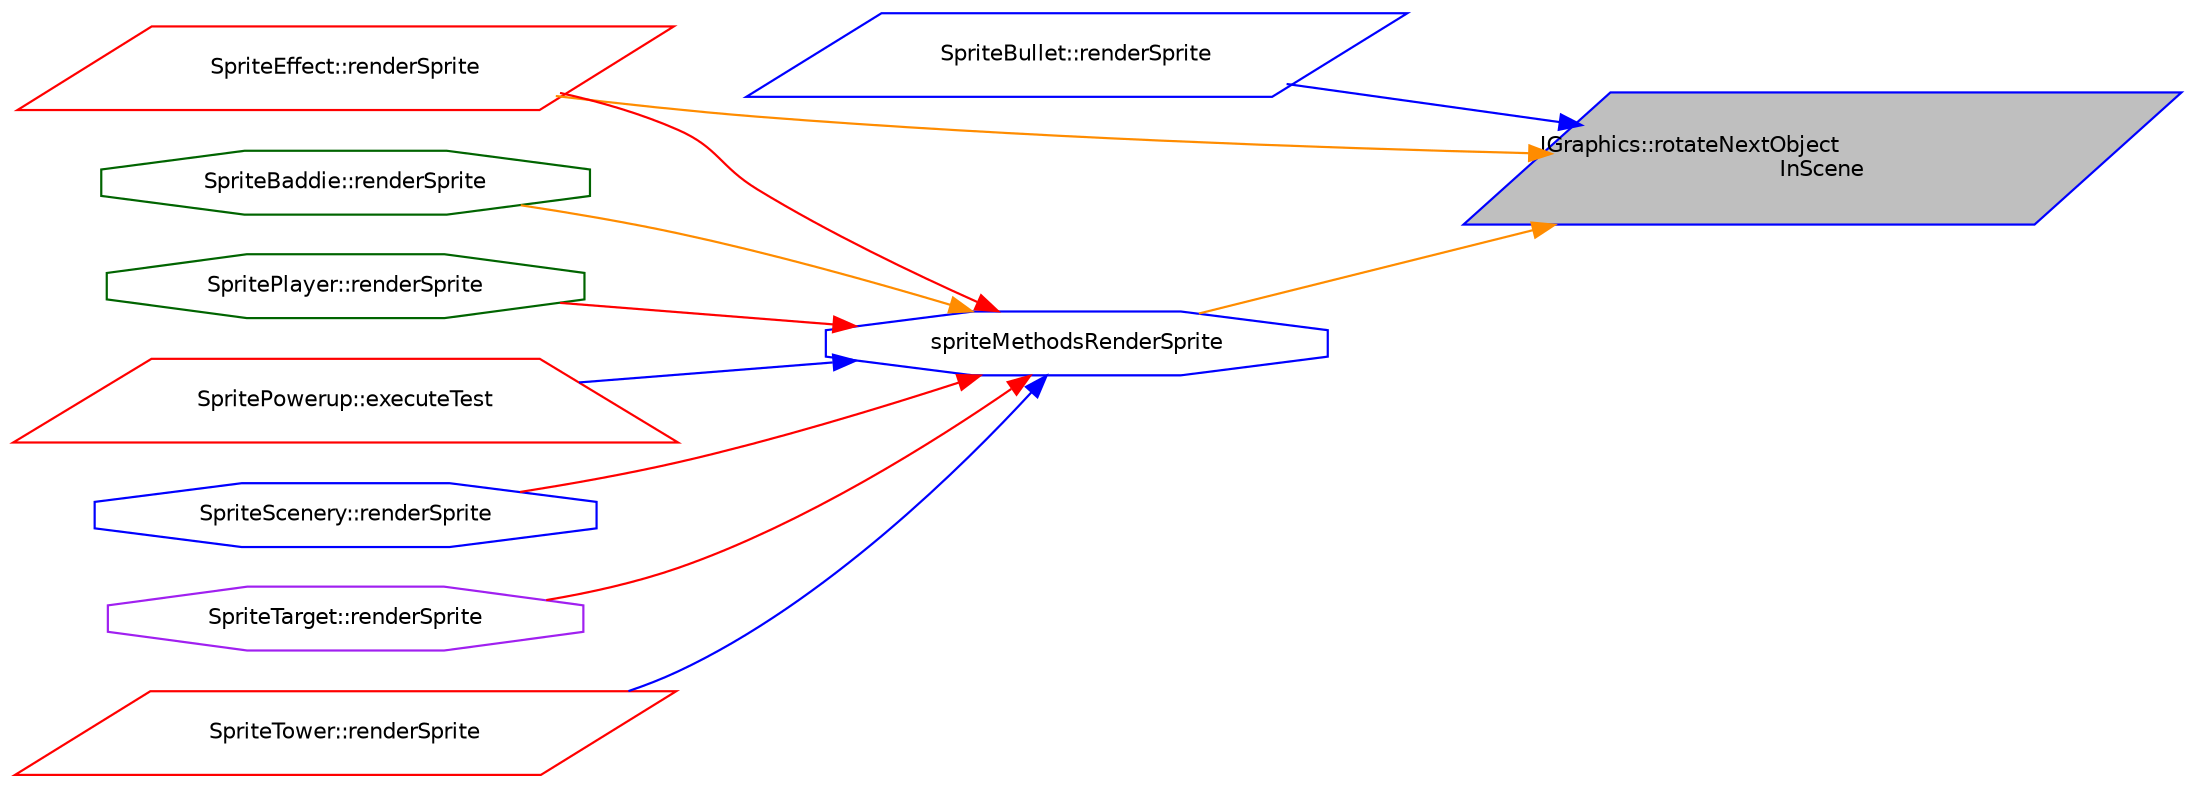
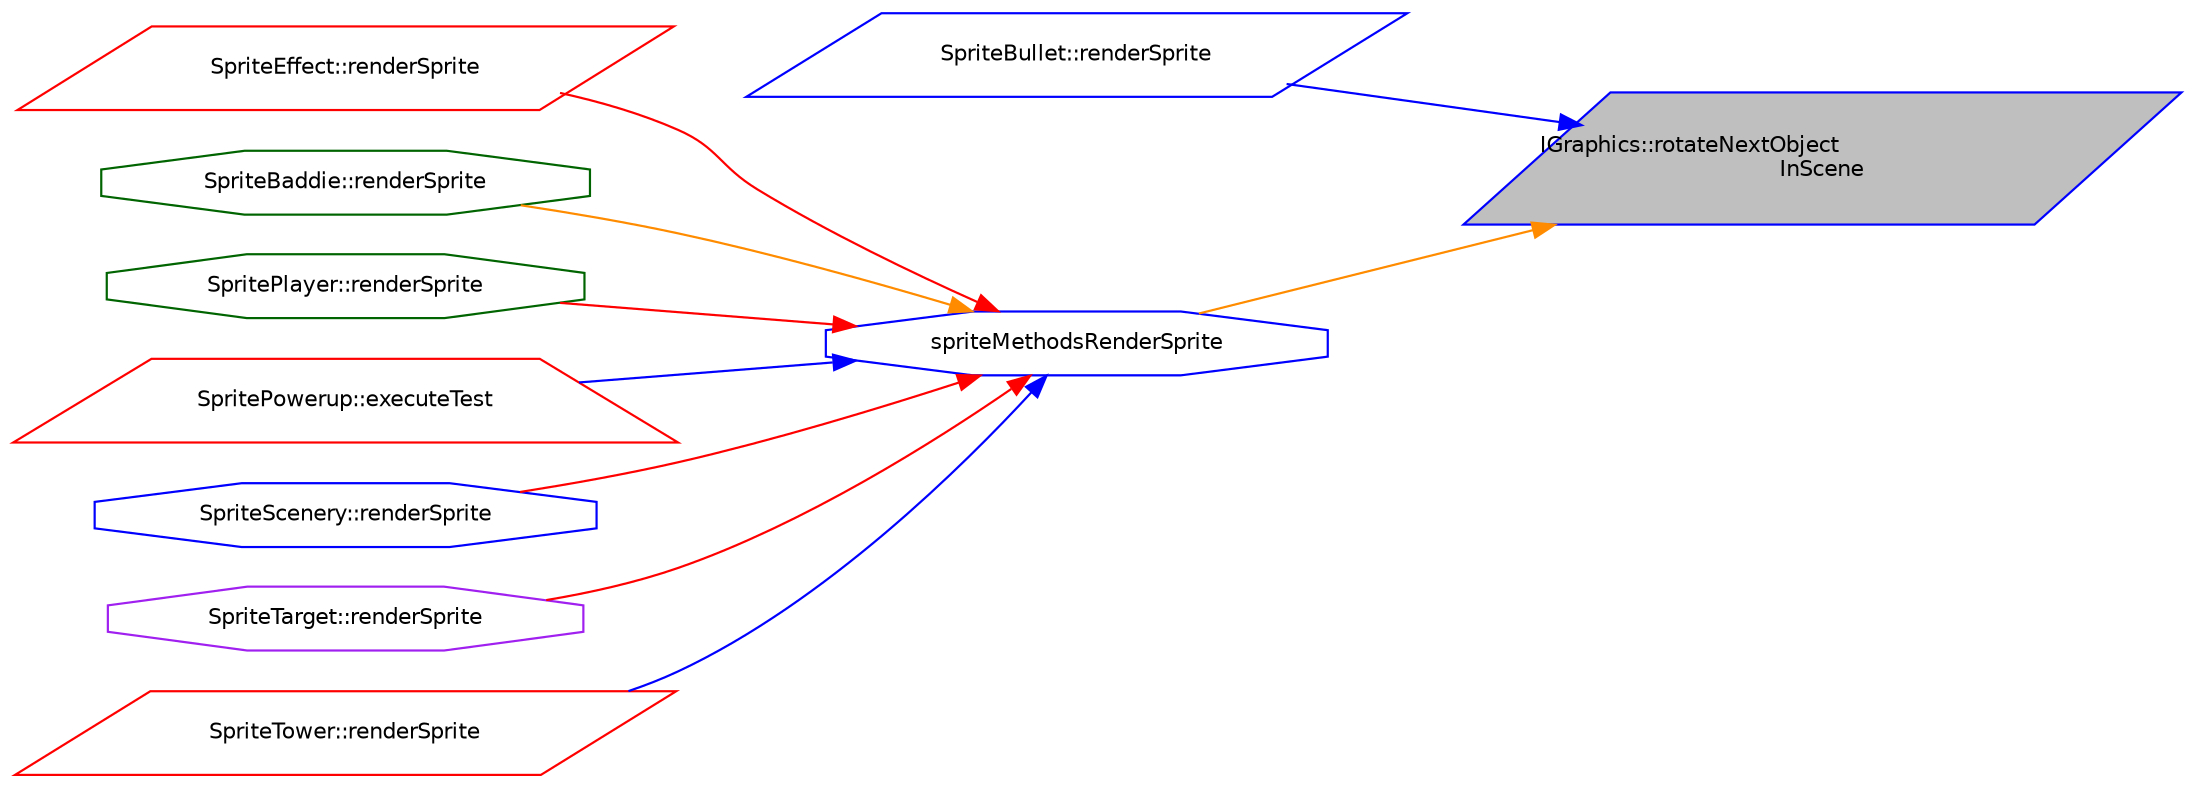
edge "SpriteEffect::renderSprite" -> "IGraphics::rotateNextObject InScene": removed
